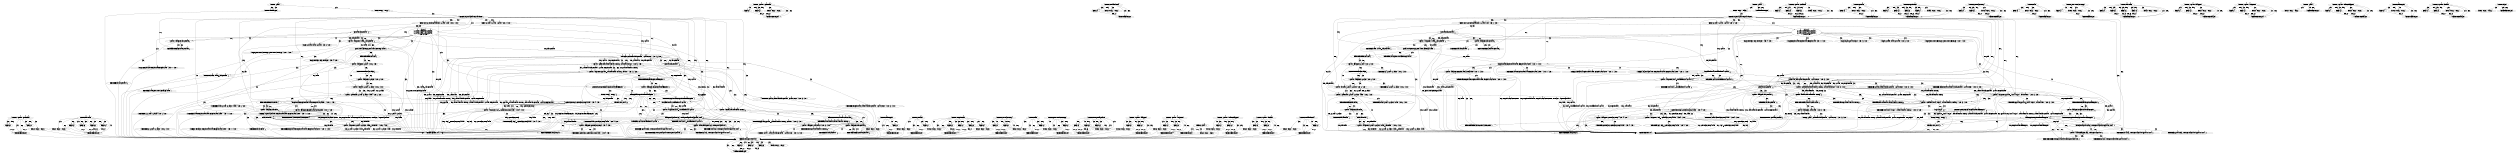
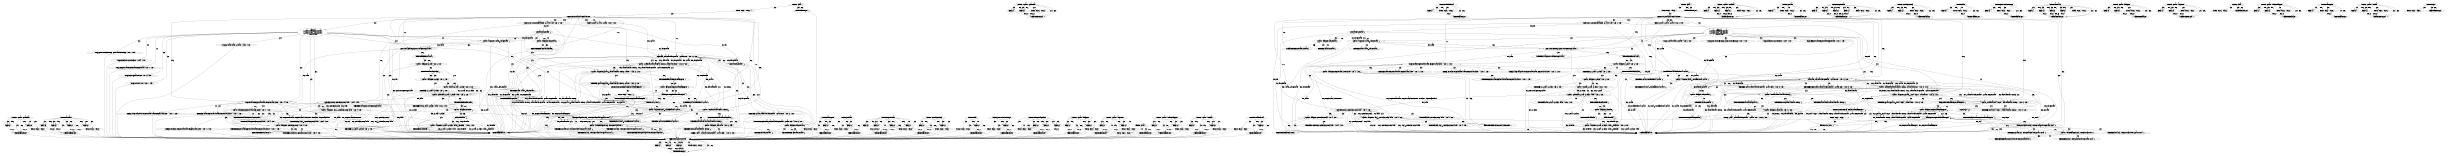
node "<(LOCAL,int32_t cpp_value: int32_t)<SUB>15</SUB>>": removed
node "<(LOCAL,int32_t cpp_value: int32_t)<SUB>13</SUB>>": added
node "<(LOCAL,bool is_null: bool)<SUB>17</SUB>>": added
